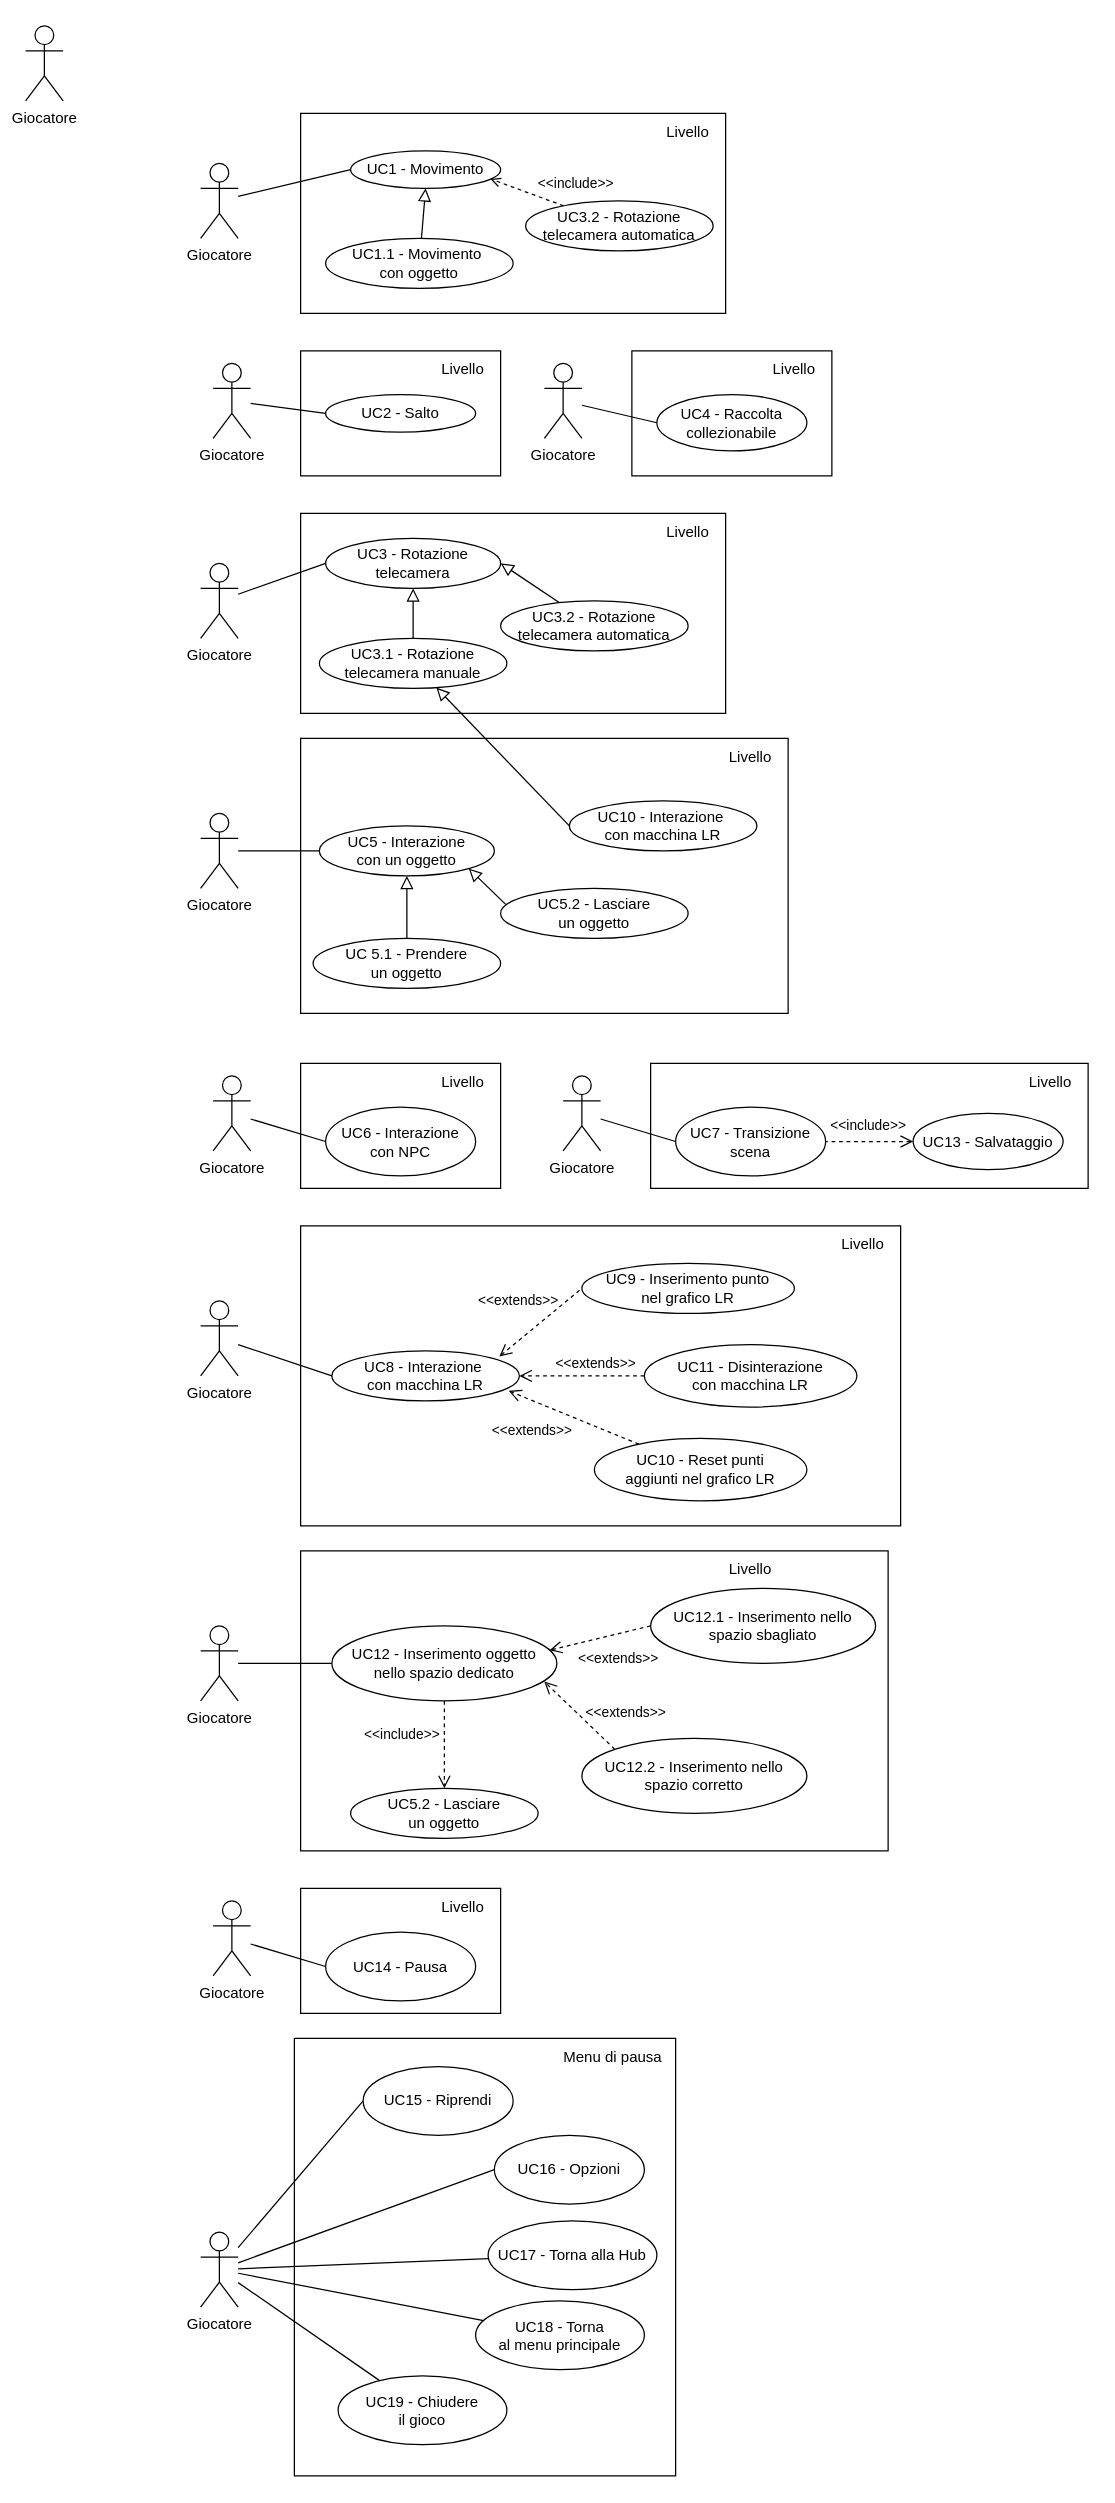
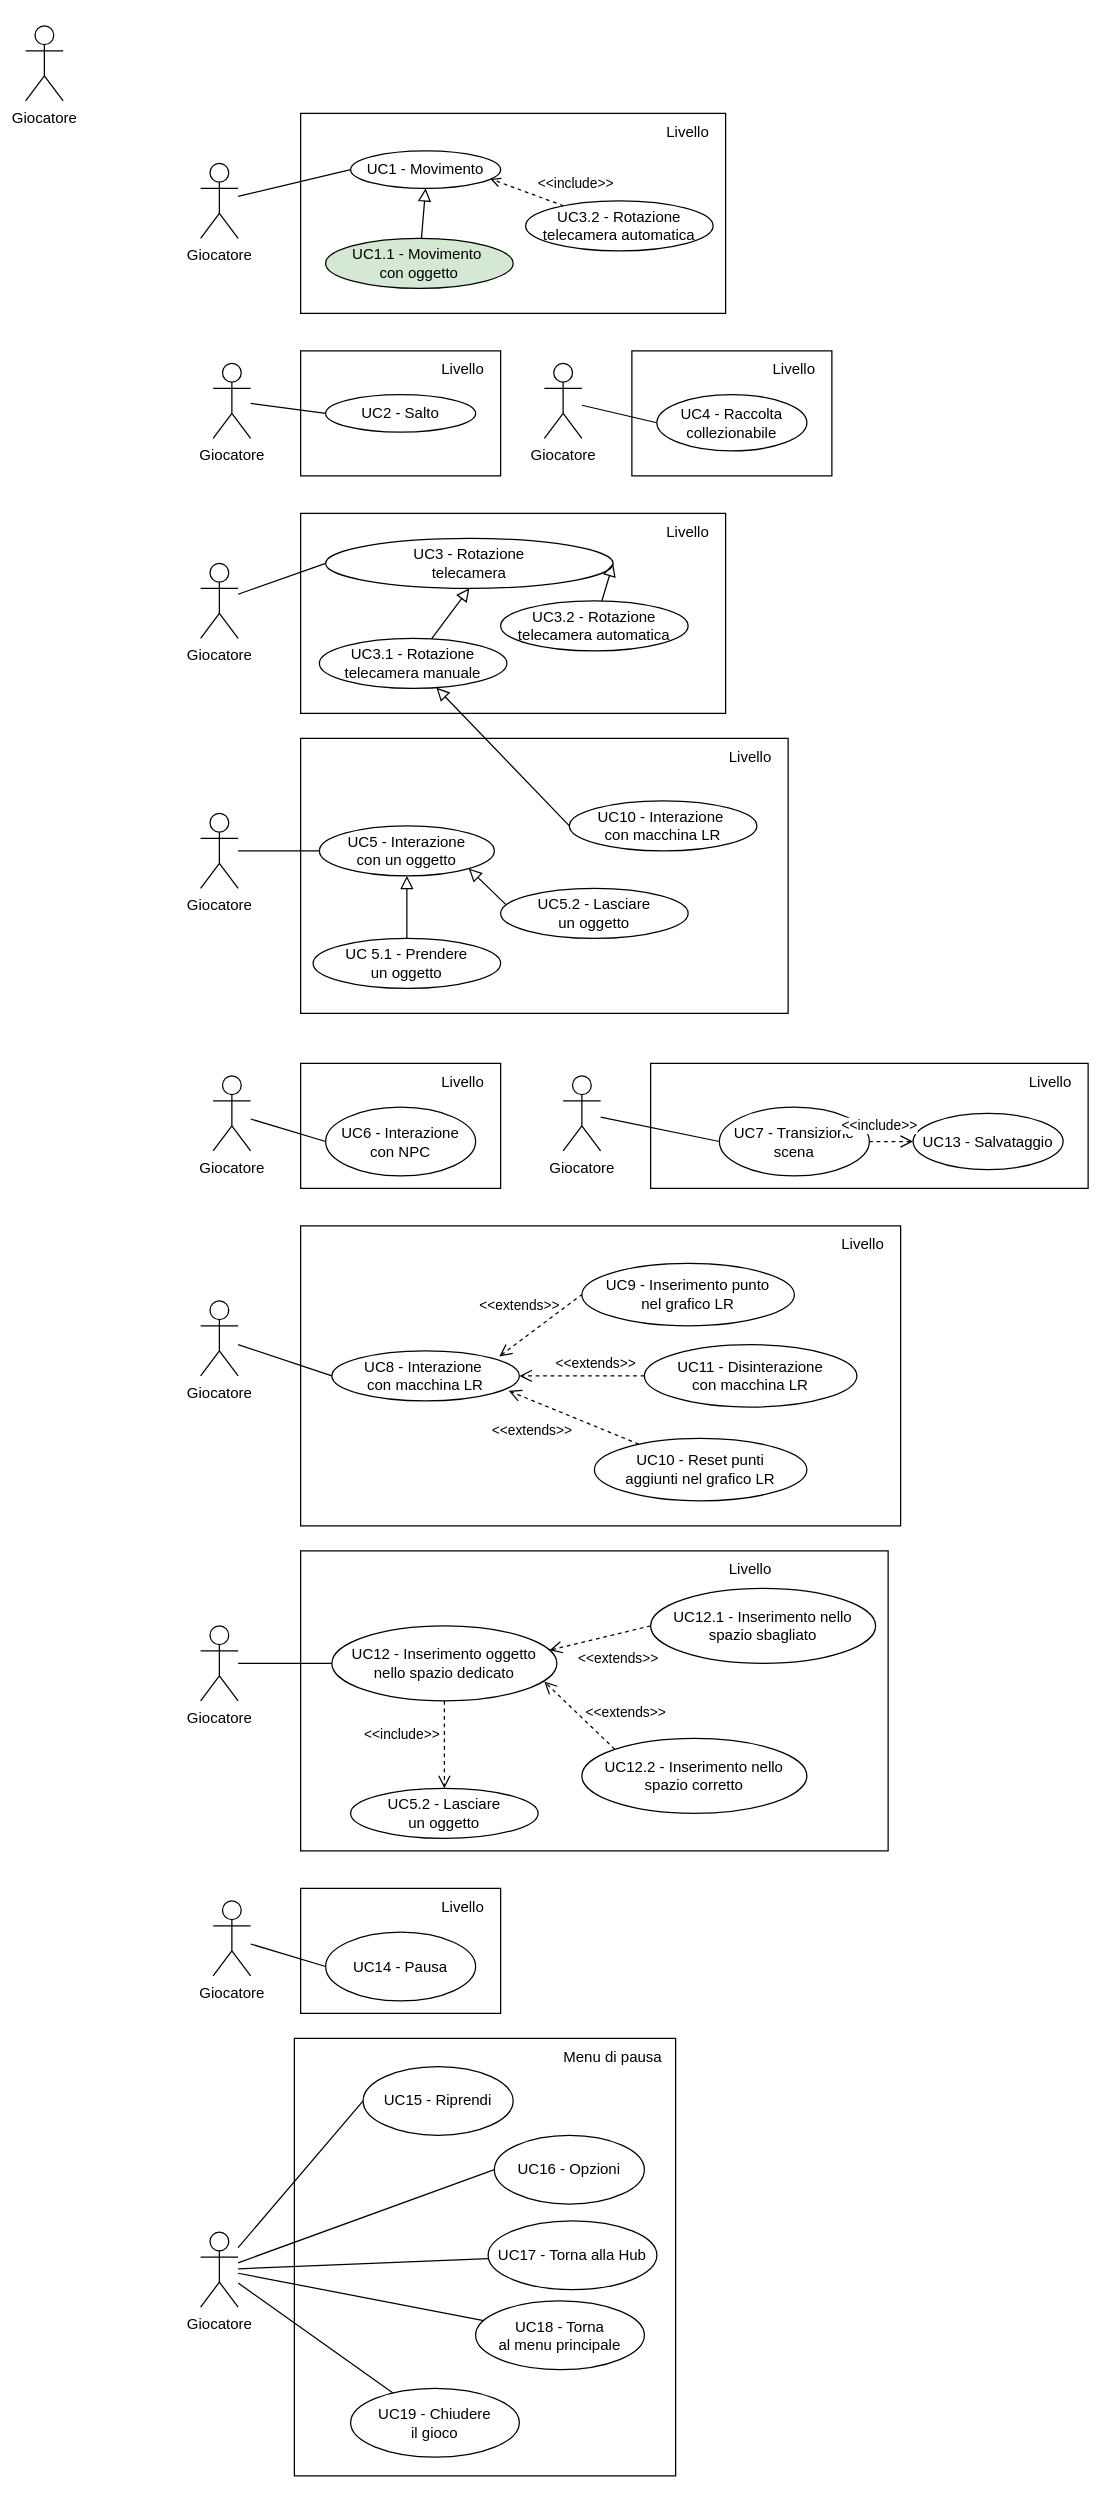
node "UC1.1 - Movimento con oggetto": fillcolor #ffffff -> #d5e8d4
node "UC3 - Rotazione telecamera": size 175x50 -> 288x50
node "UC7 - Transizione scena": moved (751, 1141) -> (794, 1141)
node "UC9 - Inserimento punto nel grafico LR": size 213x50 -> 213x63
node "UC19 - Chiudere il gioco": moved (423, 2410) -> (435, 2423)
